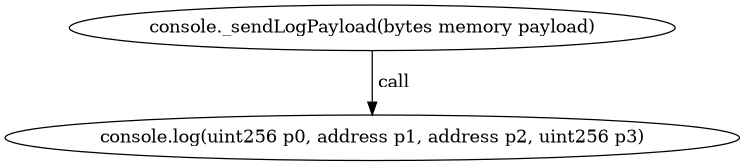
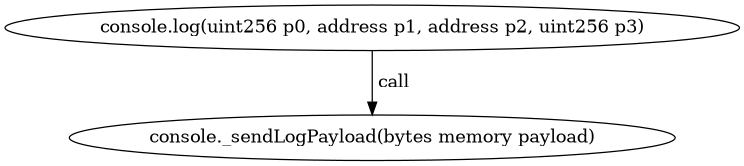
edge "console._sendLogPayload(bytes memory payload)" -> "console.log(uint256 p0, address p1, address p2, uint256 p3)": reversed
